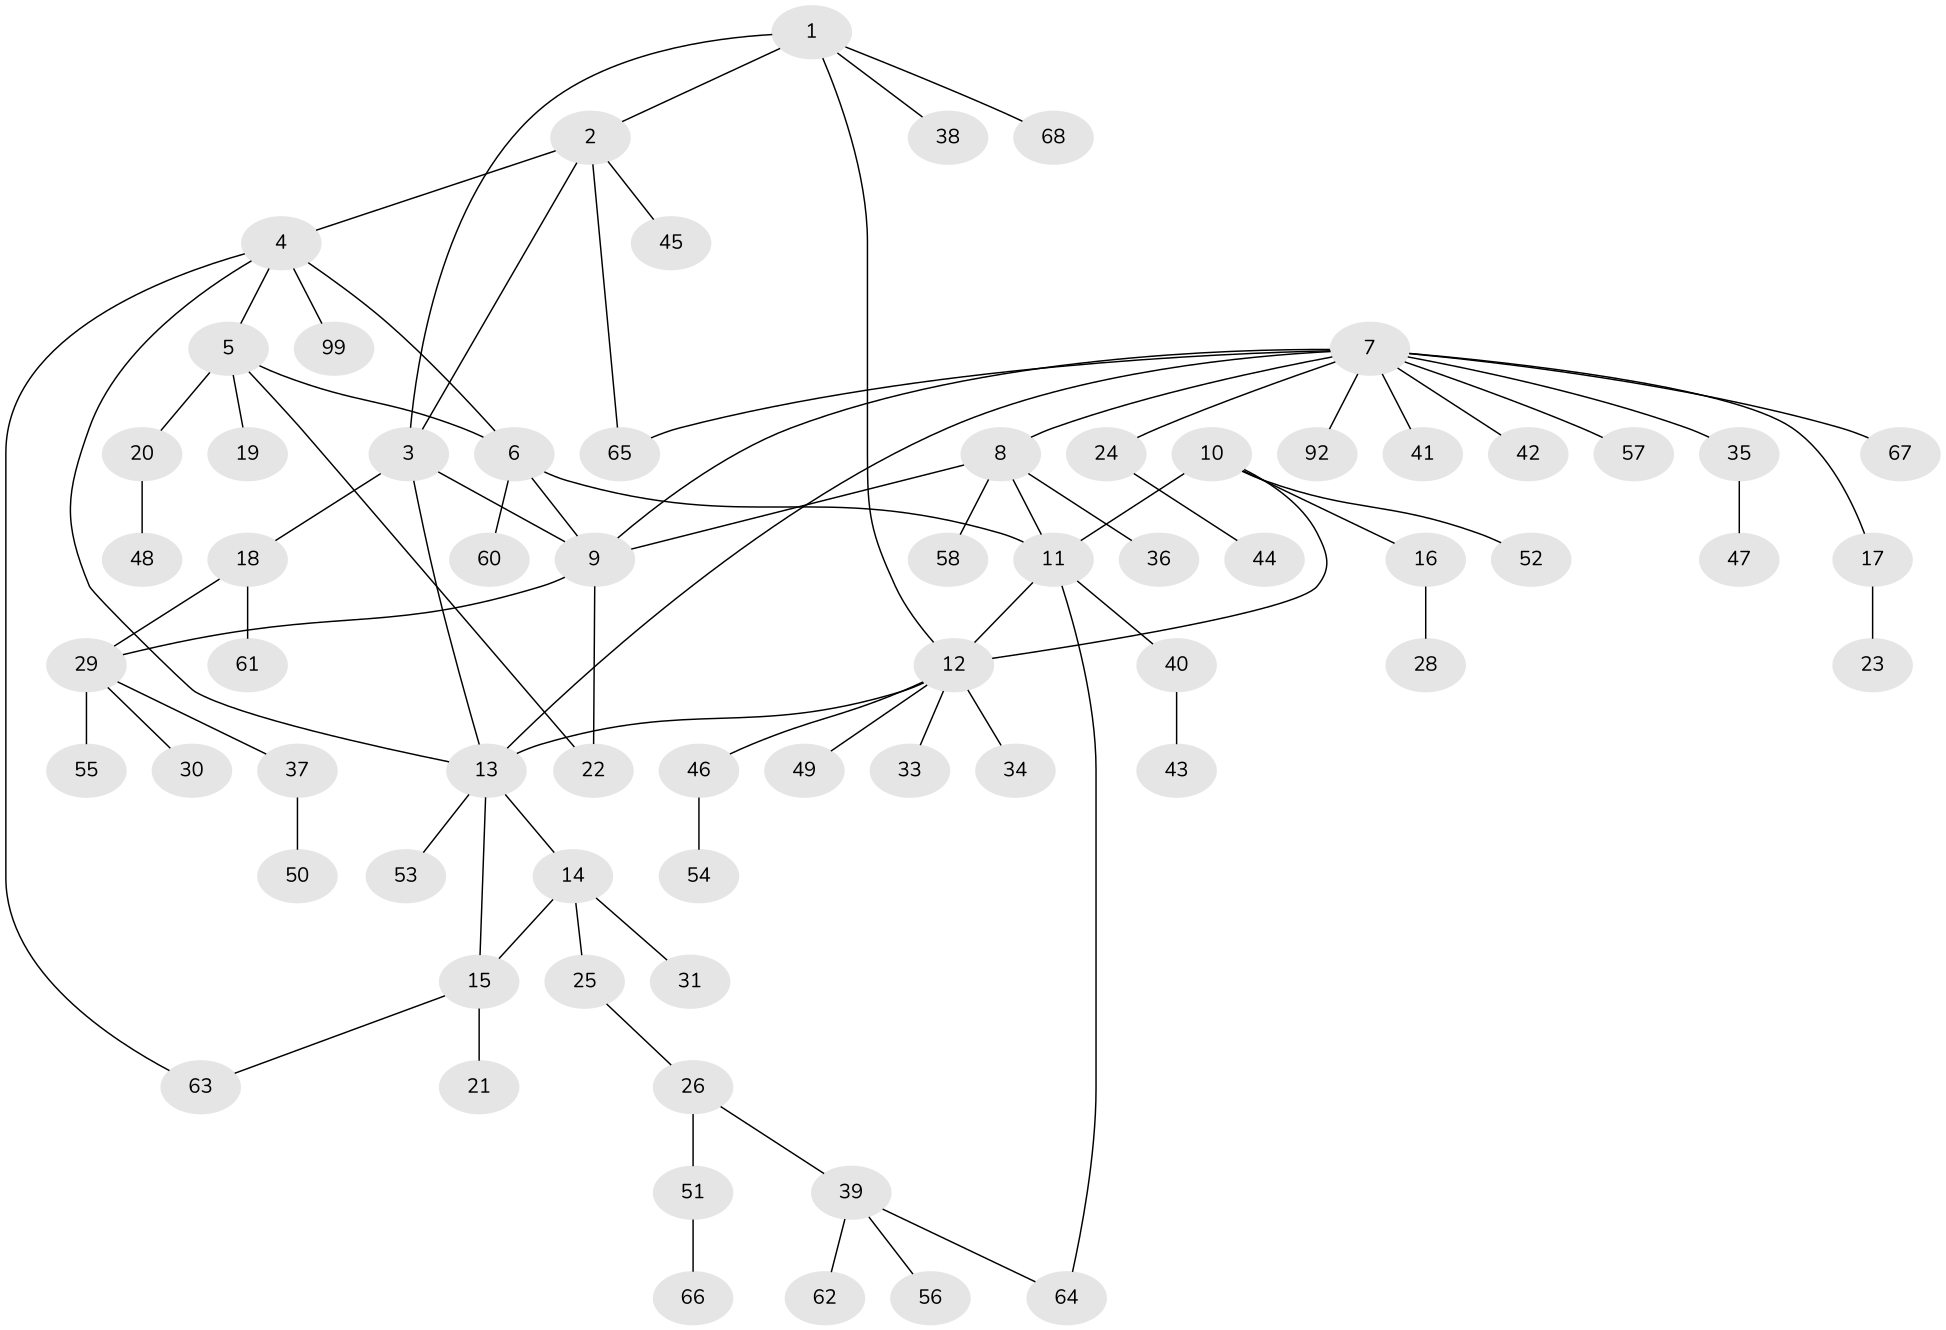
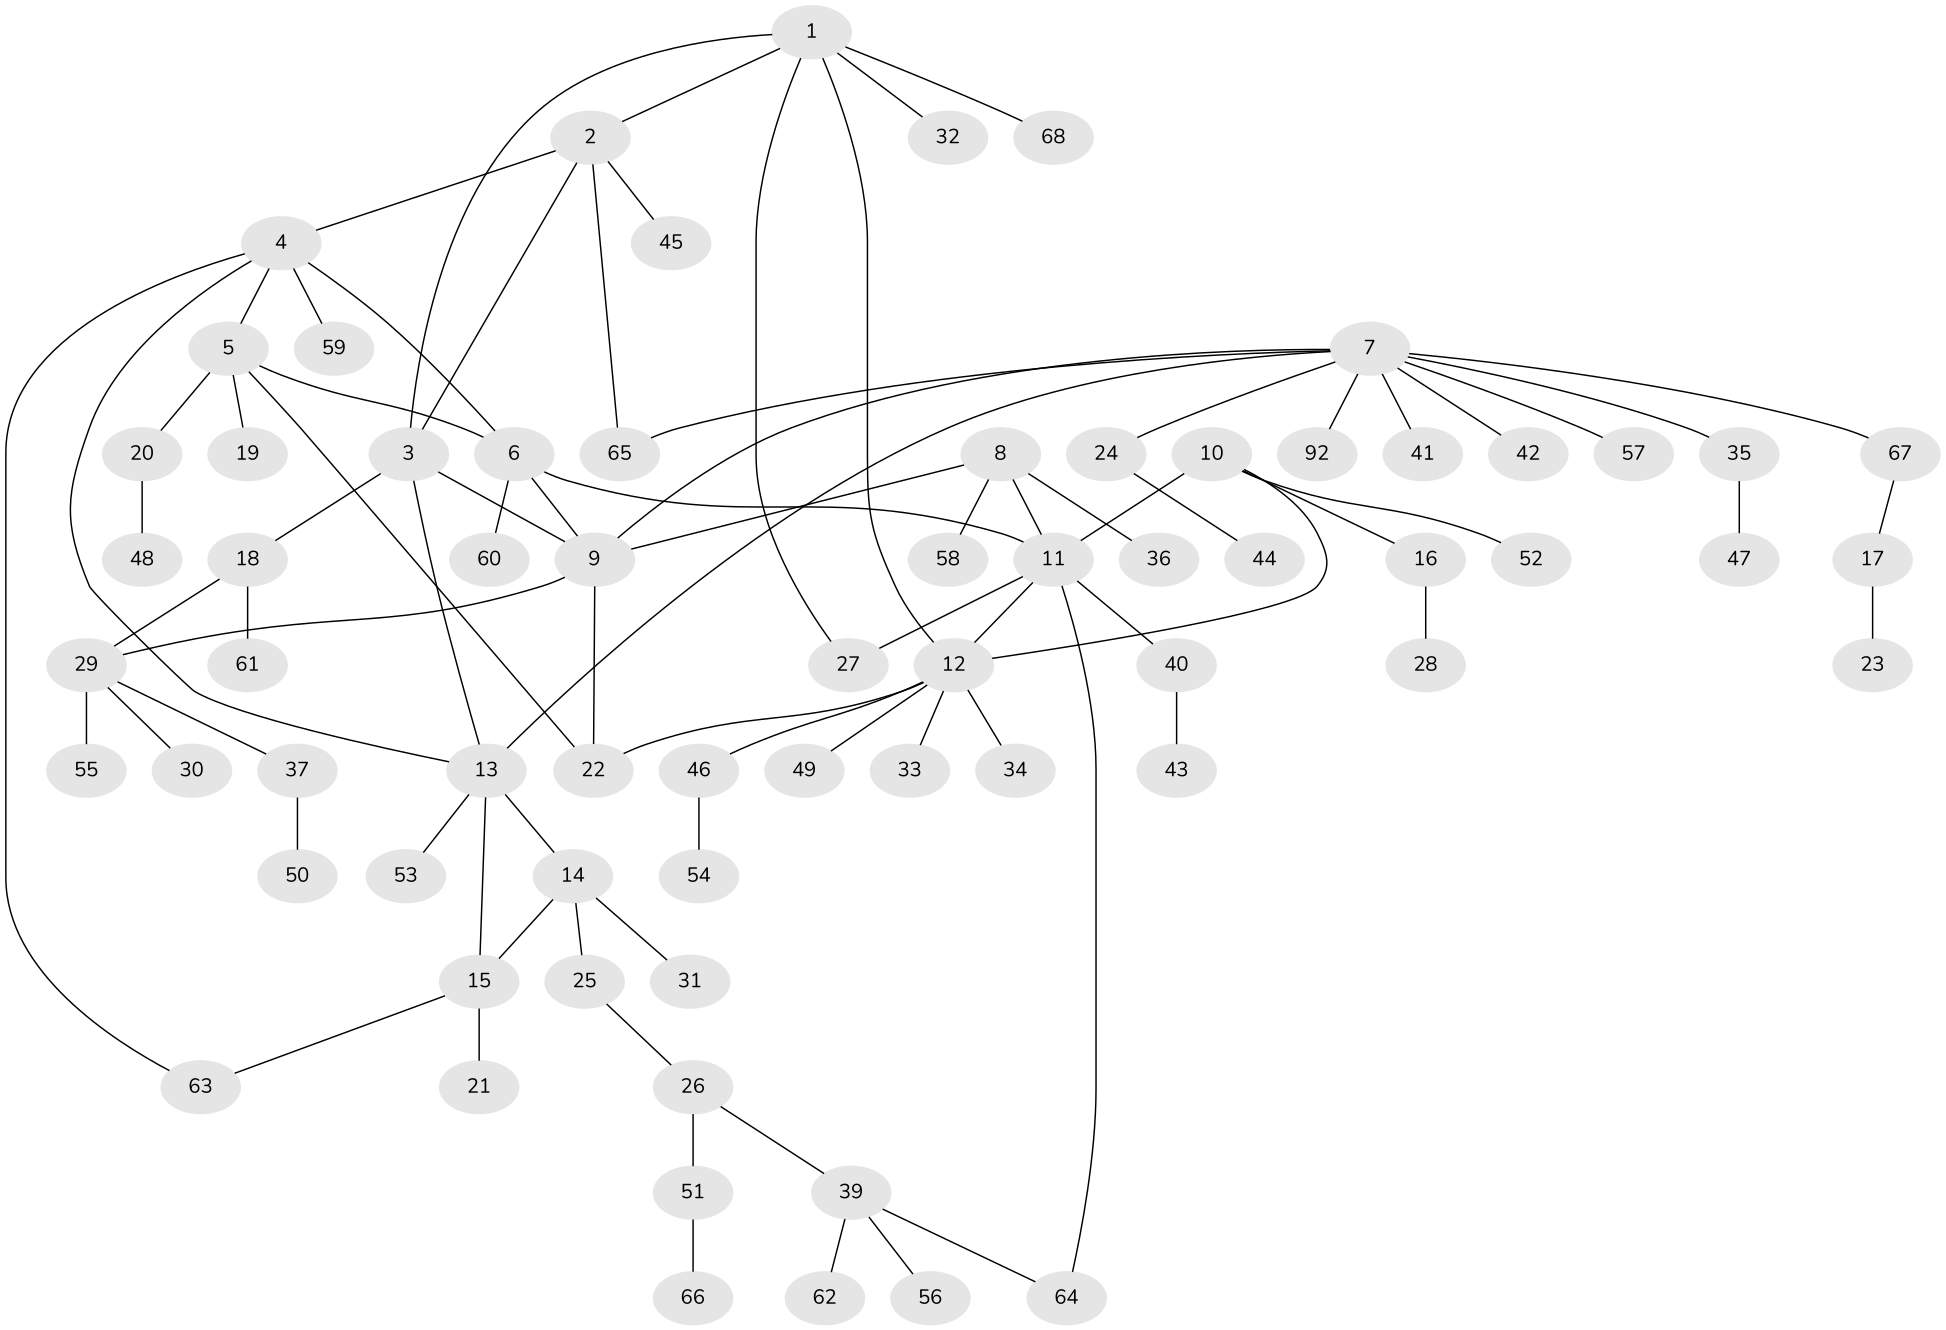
node "38": label "38" -> "32"
node "99": label "99" -> "59"
edge "7" -- "8": removed
edge "7" -- "17": now "67" -- "17"
node "27": added
edge "12" -- "13": now "12" -- "22"
